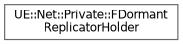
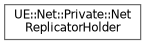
node "UE::Net::Private::FDormant ReplicatorHolder": label "UE::Net::Private::FDormant ReplicatorHolder" -> "UE::Net::Private::Net ReplicatorHolder"
